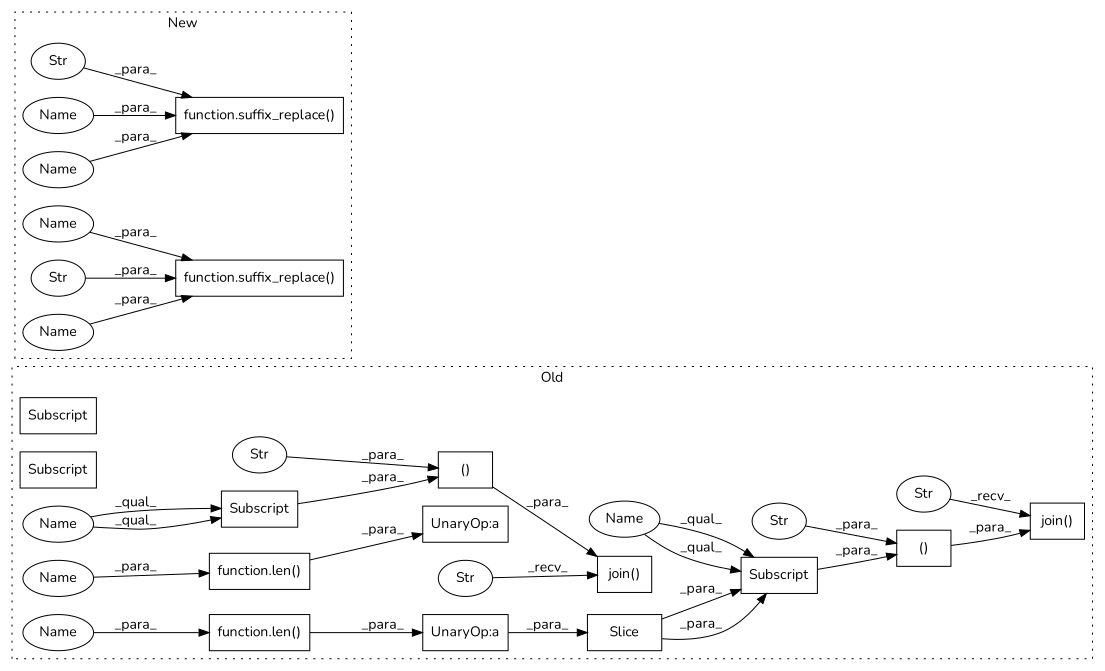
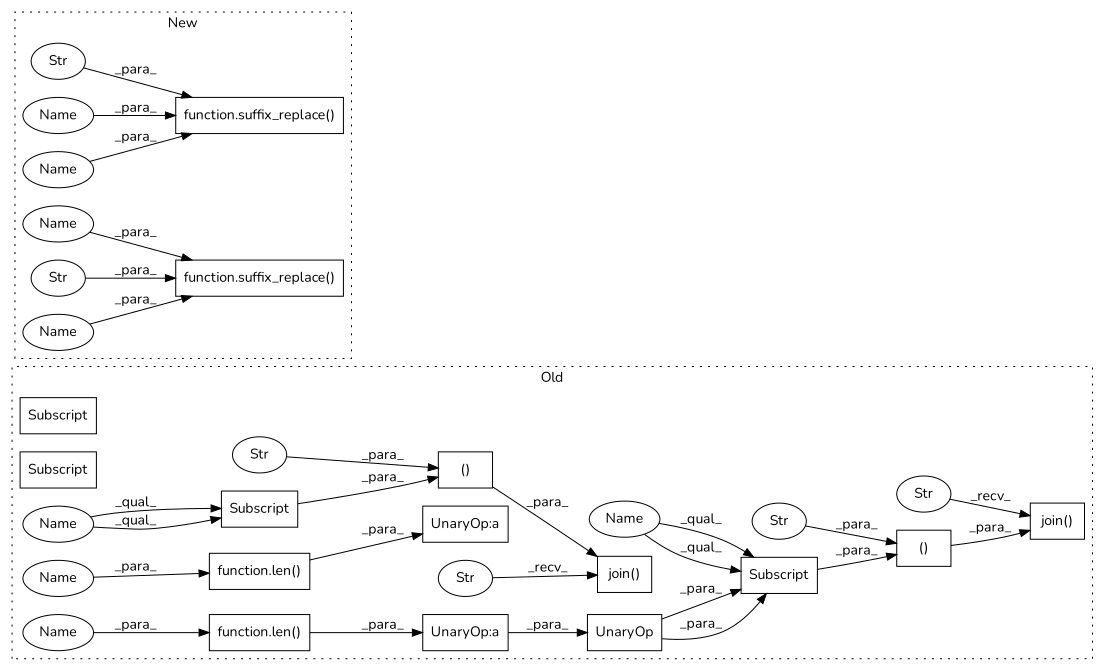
node "Slice": label "Slice" -> "UnaryOp"
